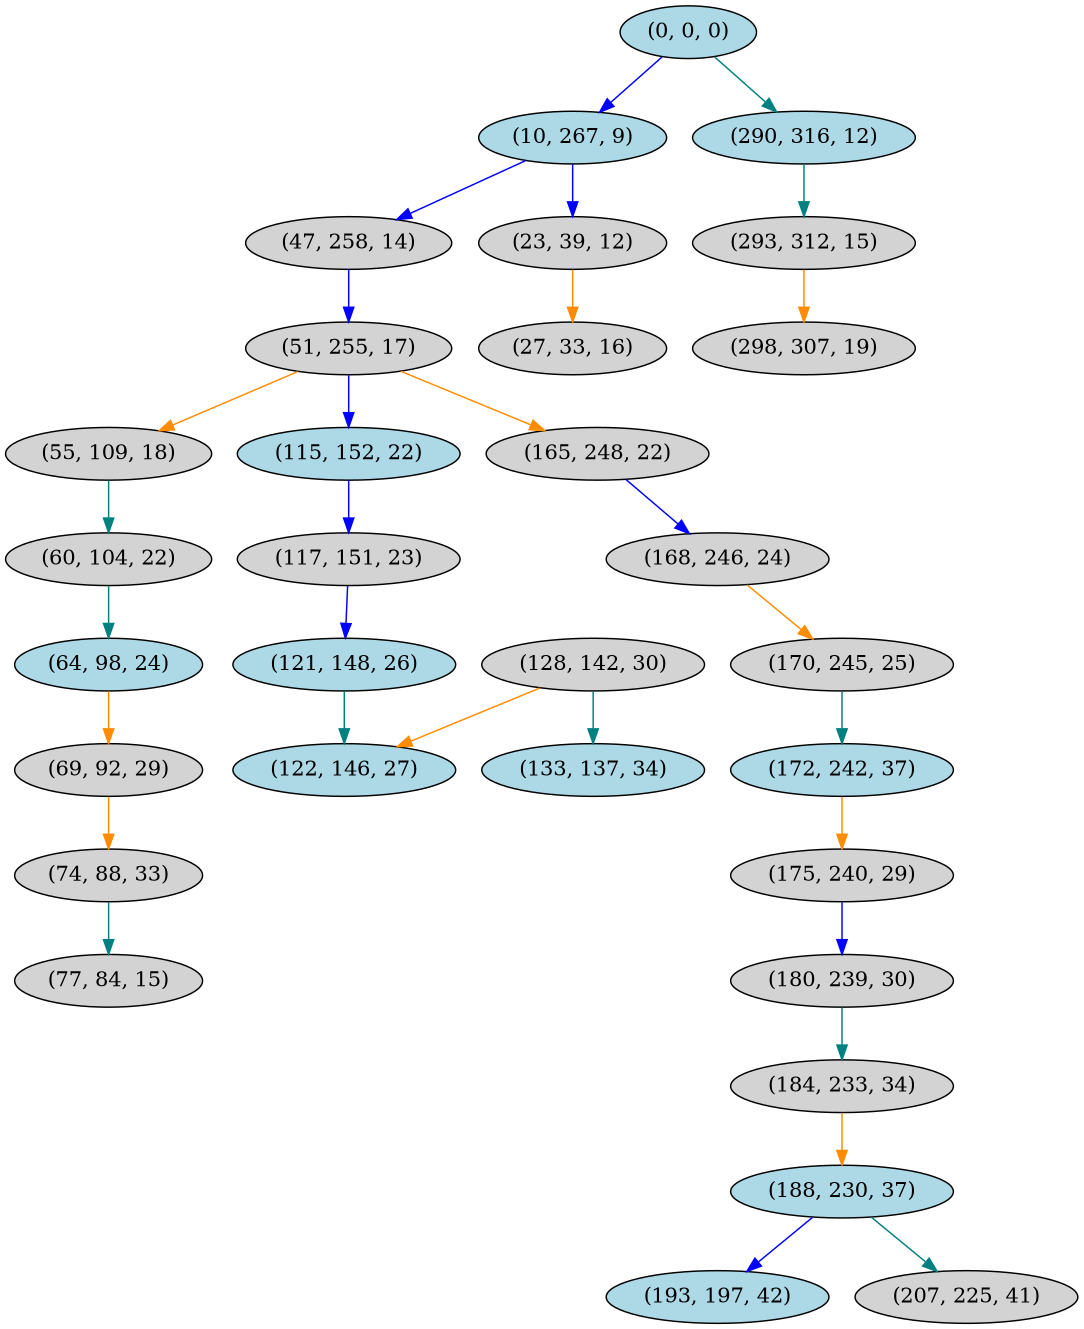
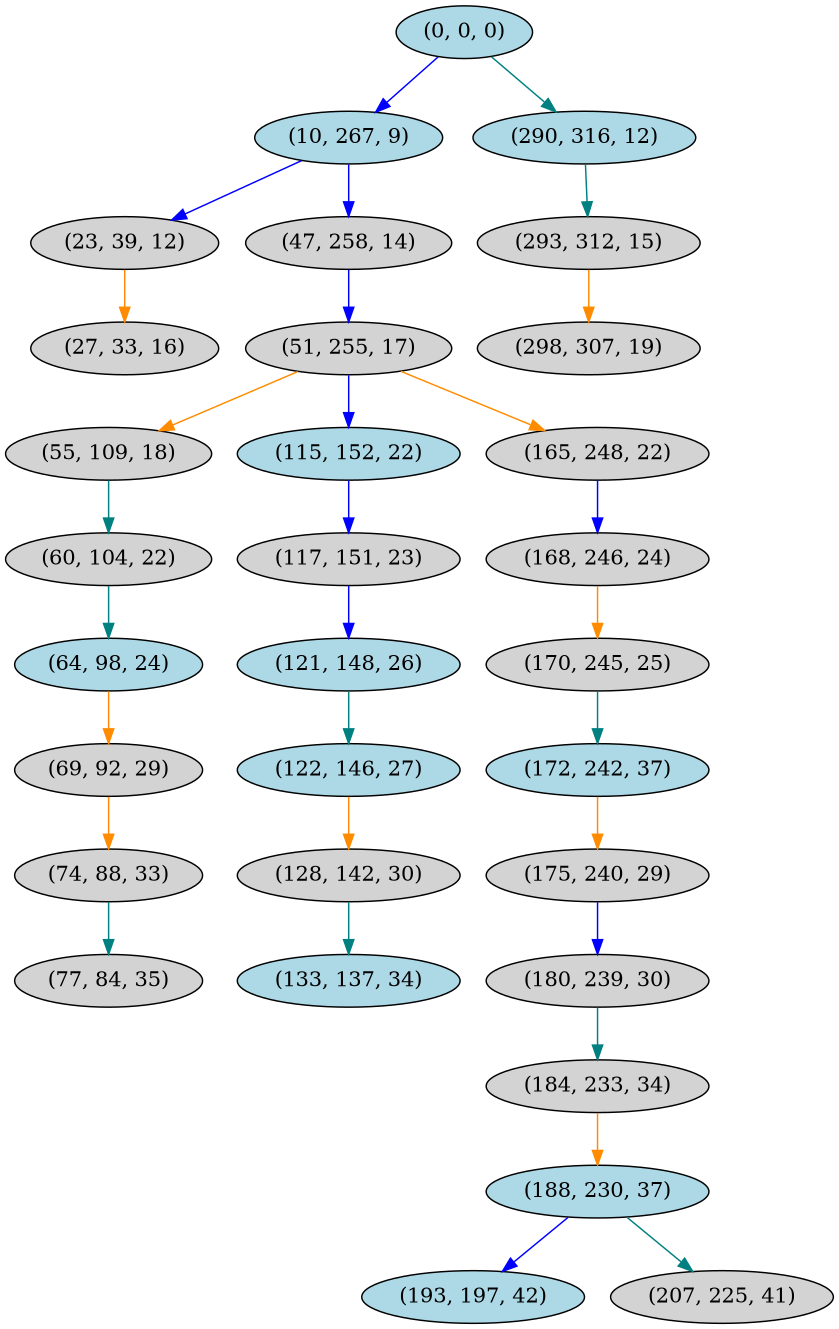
edge "(128, 142, 30)" -> "(122, 146, 27)": reversed
node "(77, 84, 15)": label "(77, 84, 15)" -> "(77, 84, 35)"
